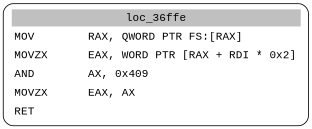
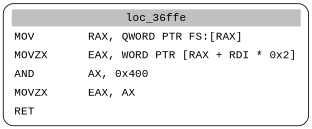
node "loc_36ffe": text "AND        AX, 0x409" -> "AND        AX, 0x400"
